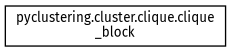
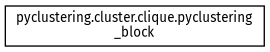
node "pyclustering.cluster.clique.clique _block": label "pyclustering.cluster.clique.clique _block" -> "pyclustering.cluster.clique.pyclustering _block"
